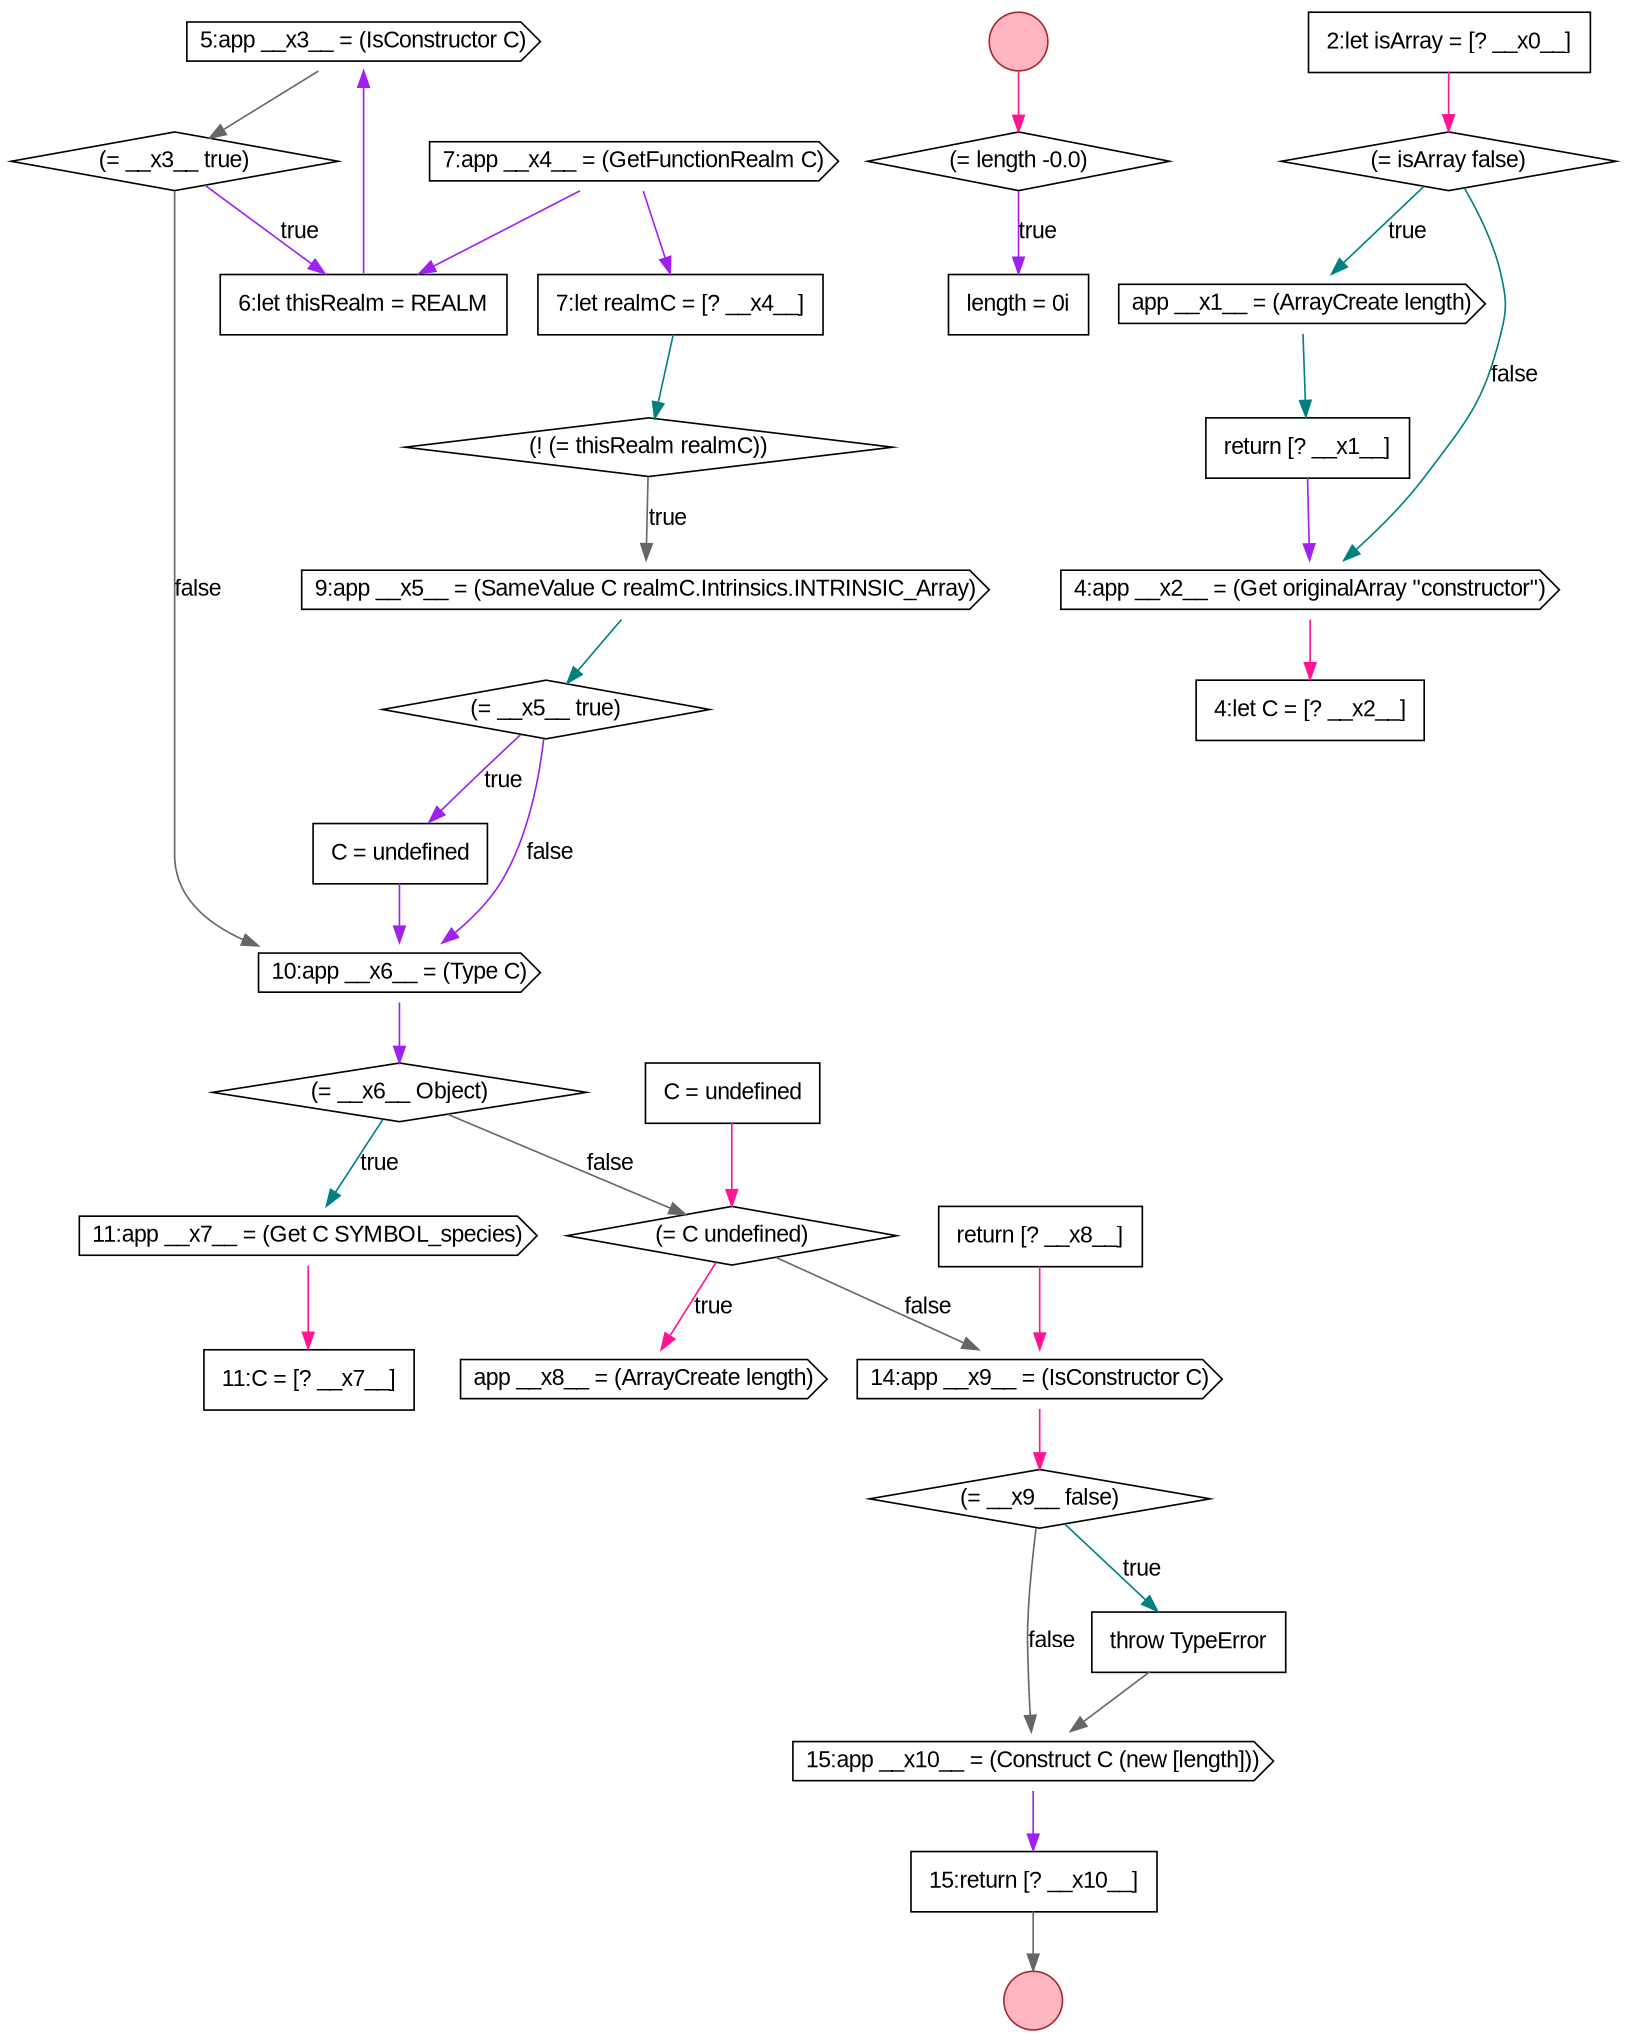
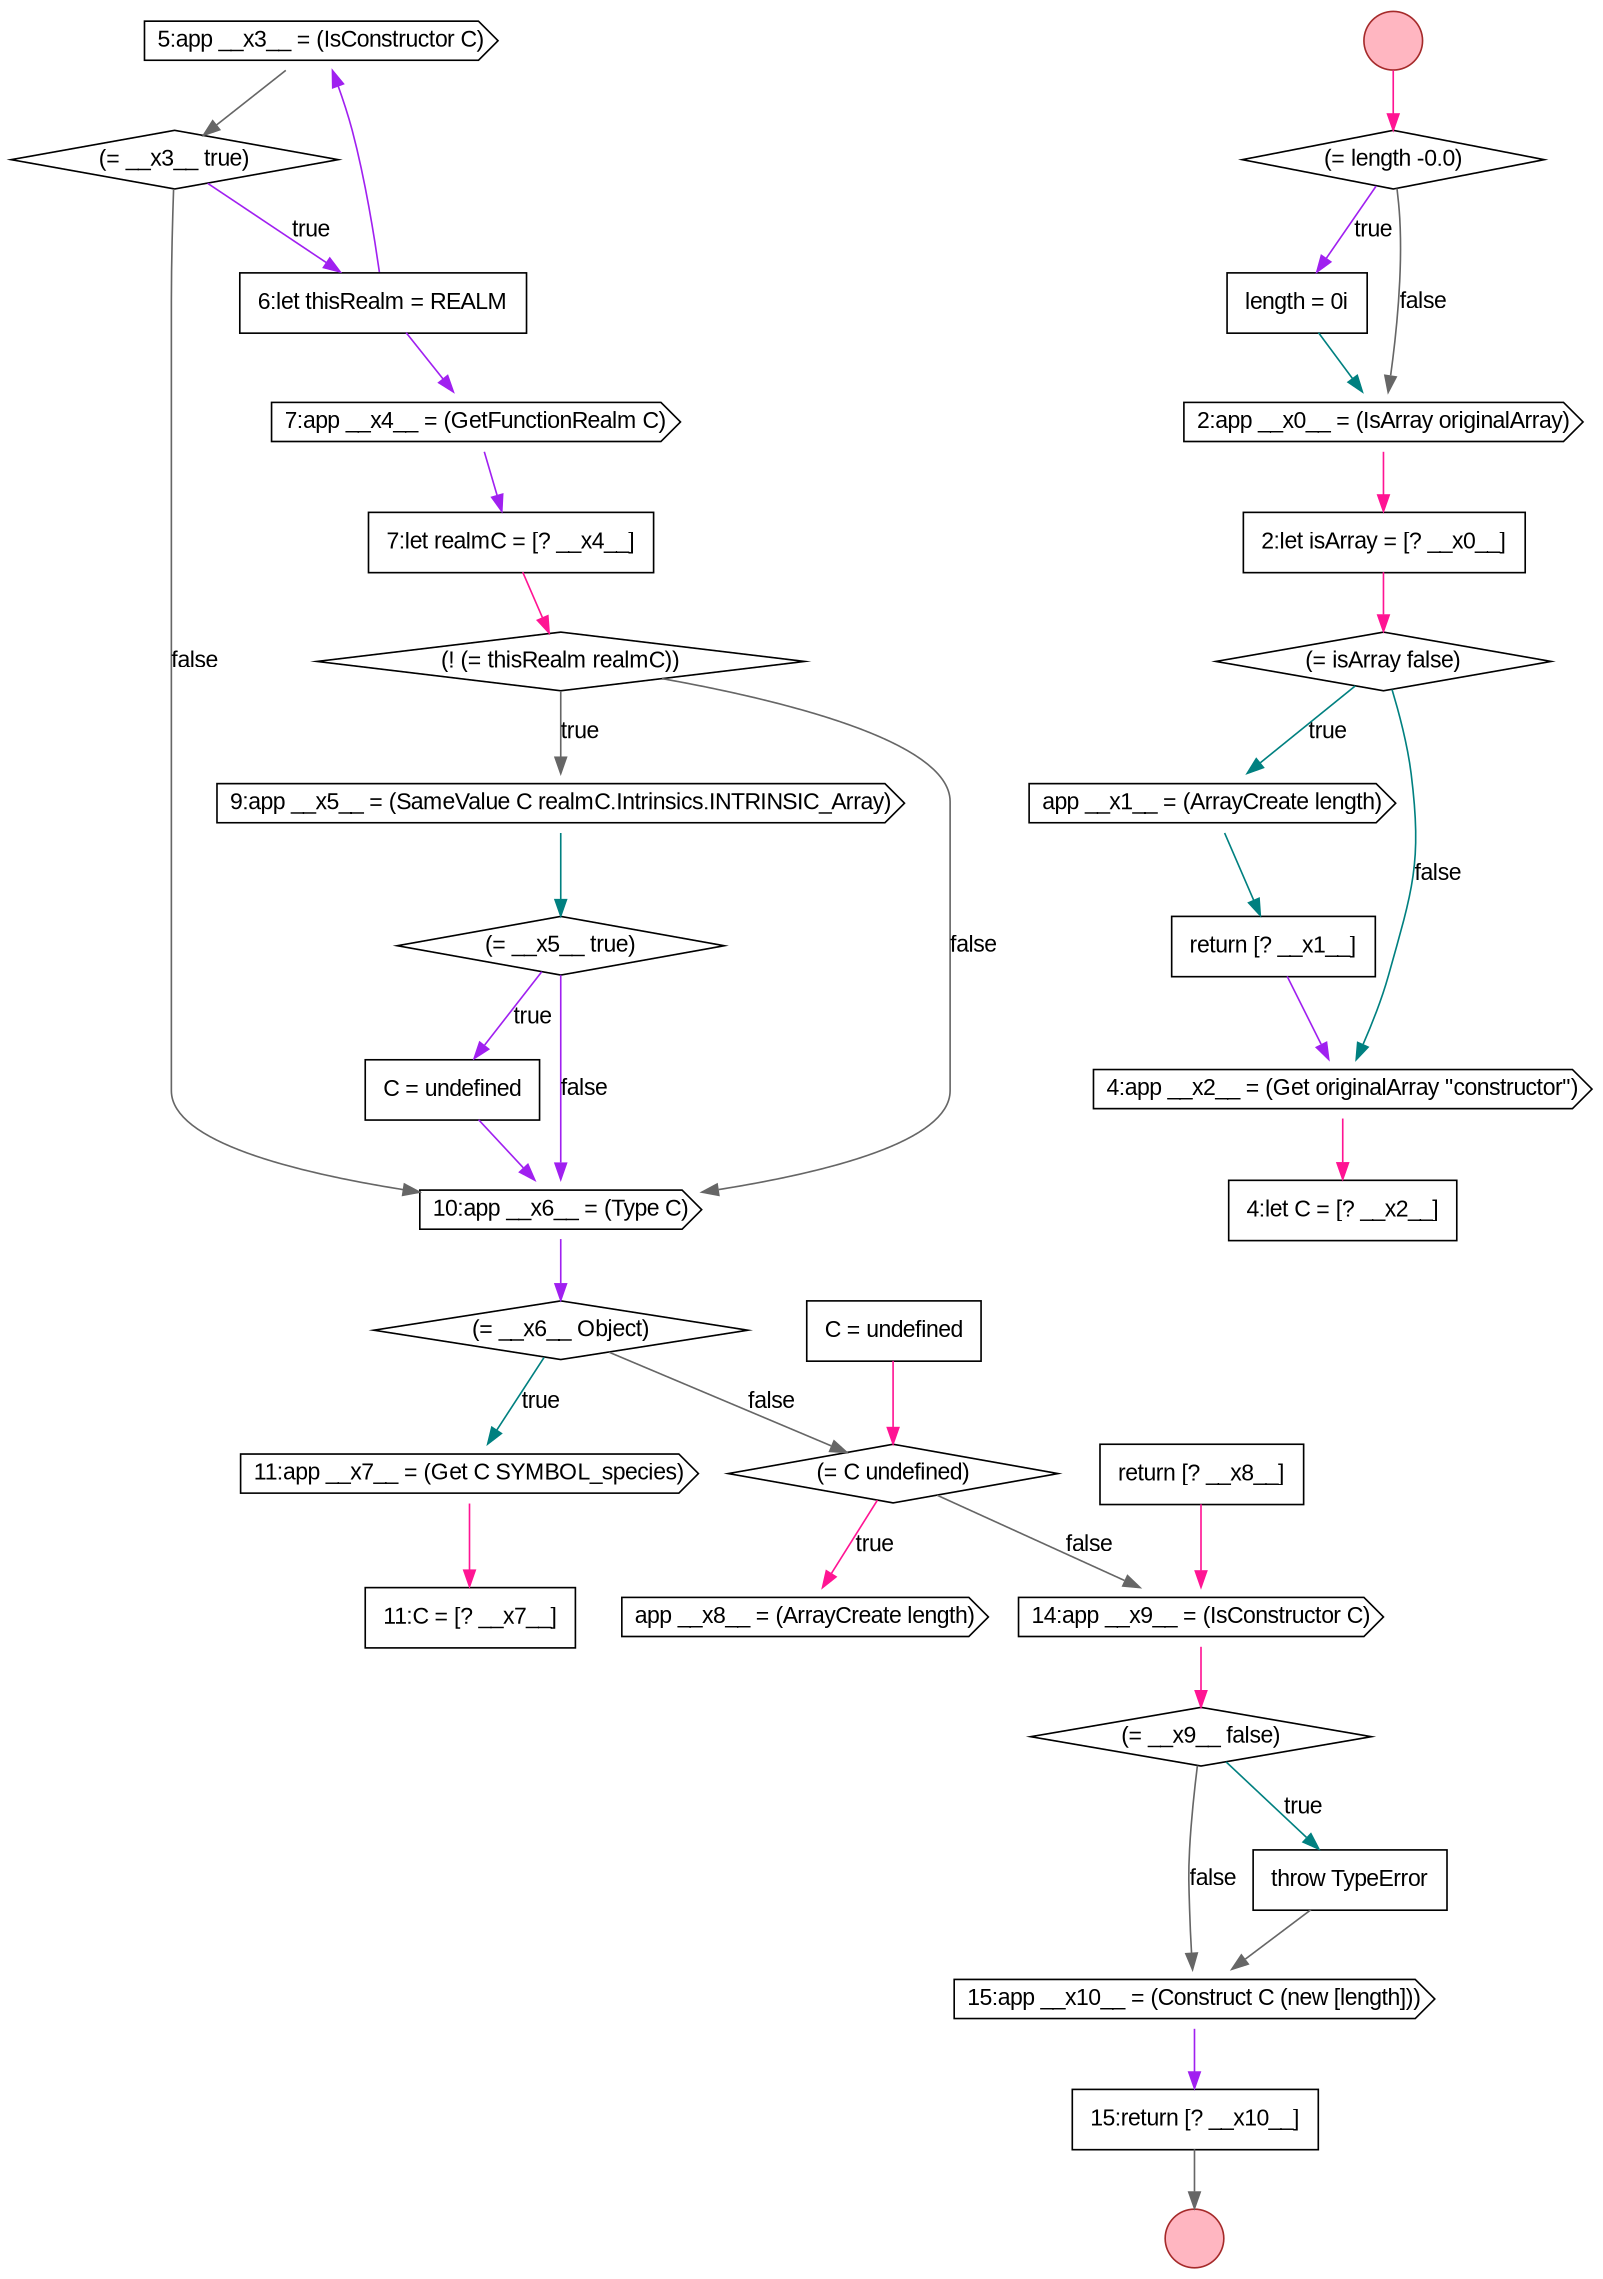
edge "7:app __x4__ = (GetFunctionRealm C)" -> "6:let thisRealm = REALM": reversed
edge "7:let realmC = [? __x4__]" -> "(! (= thisRealm realmC))": color teal -> deeppink
node "2:app __x0__ = (IsArray originalArray)": added
edge "(! (= thisRealm realmC))" -> "10:app __x6__ = (Type C)": added, label "false"
